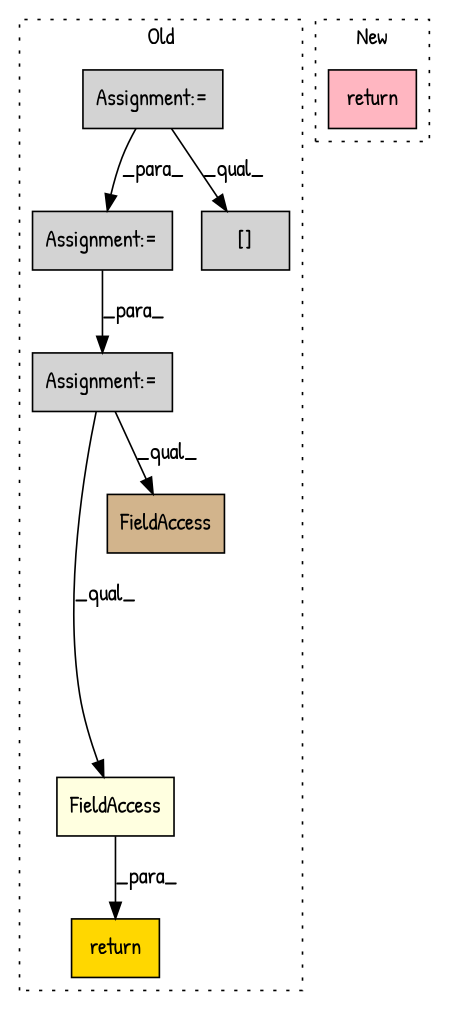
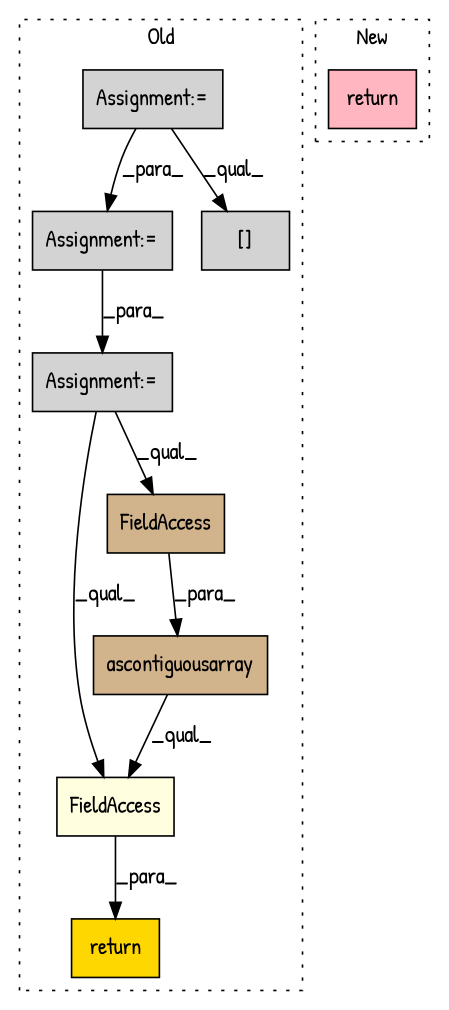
node "ascontiguousarray": added
